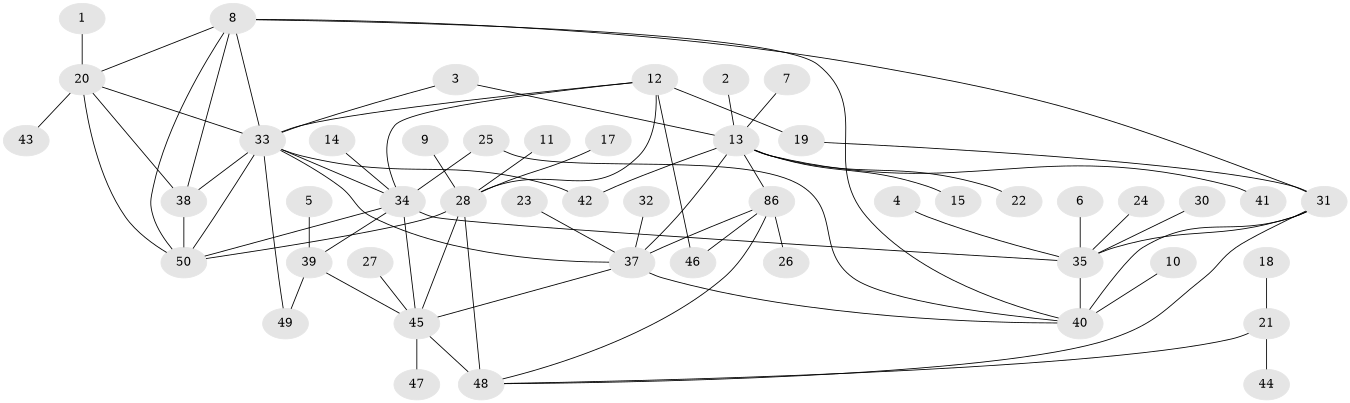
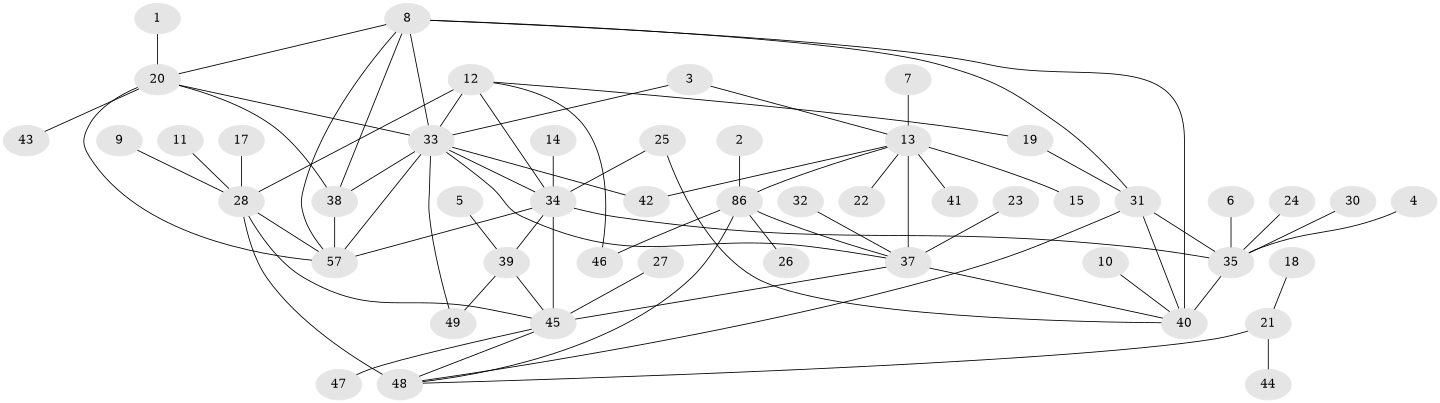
edge "2" -- "13": now "2" -- "86"
node "50": label "50" -> "57"
